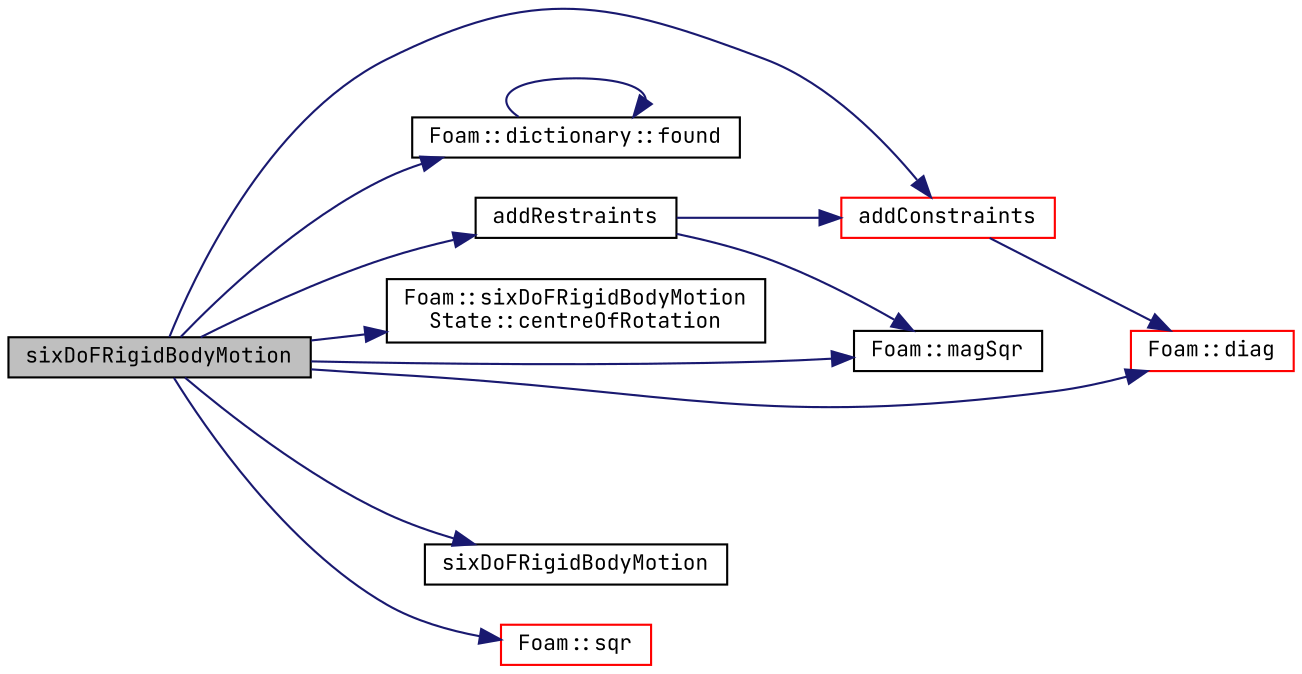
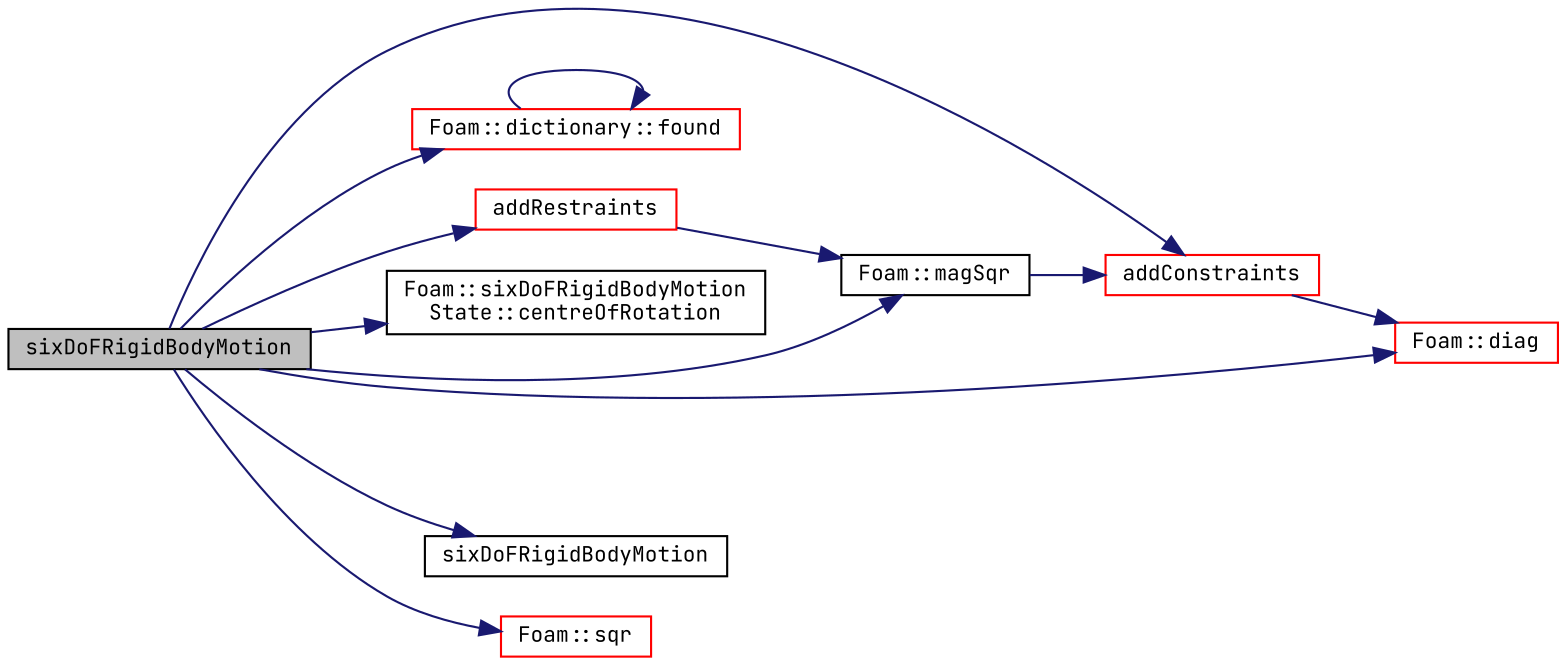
node "Foam::dictionary::found": color black -> red
node "addRestraints": color black -> red
edge "addRestraints" -> "addConstraints": now "Foam::magSqr" -> "addConstraints"
